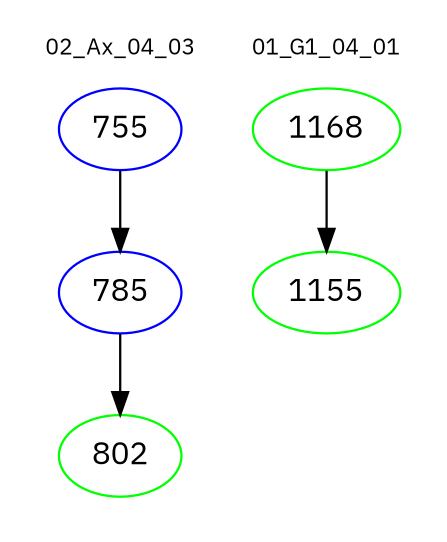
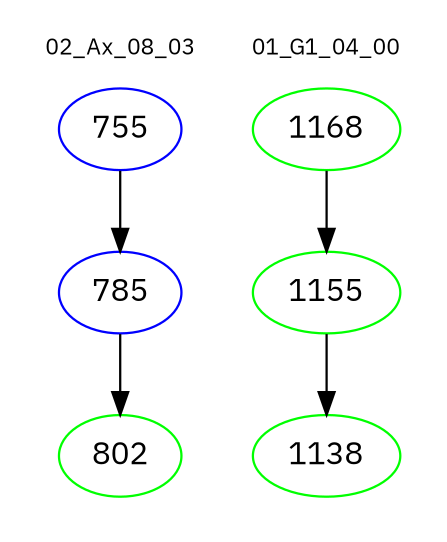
cluster "02_Ax_04_03": label "02_Ax_04_03" -> "02_Ax_08_03"
cluster "01_G1_04_01": label "01_G1_04_01" -> "01_G1_04_00"
node "1138": added
